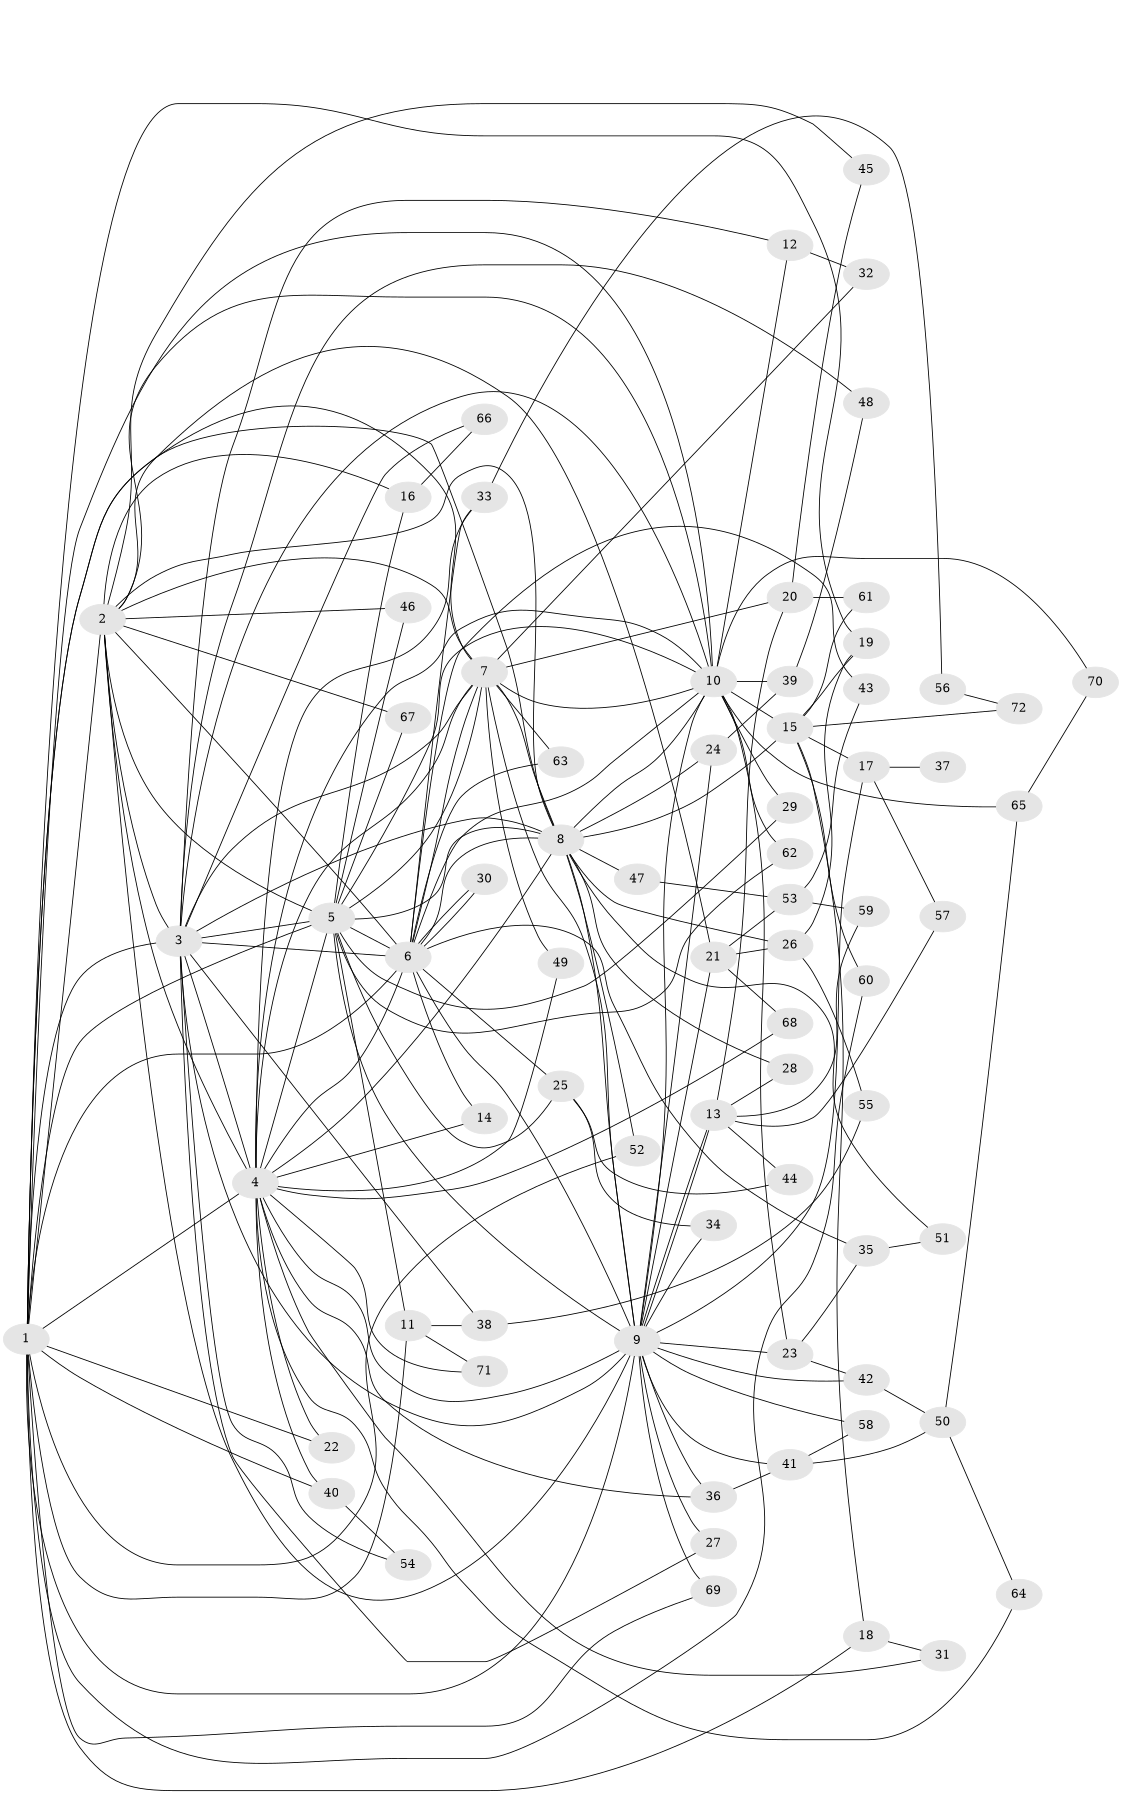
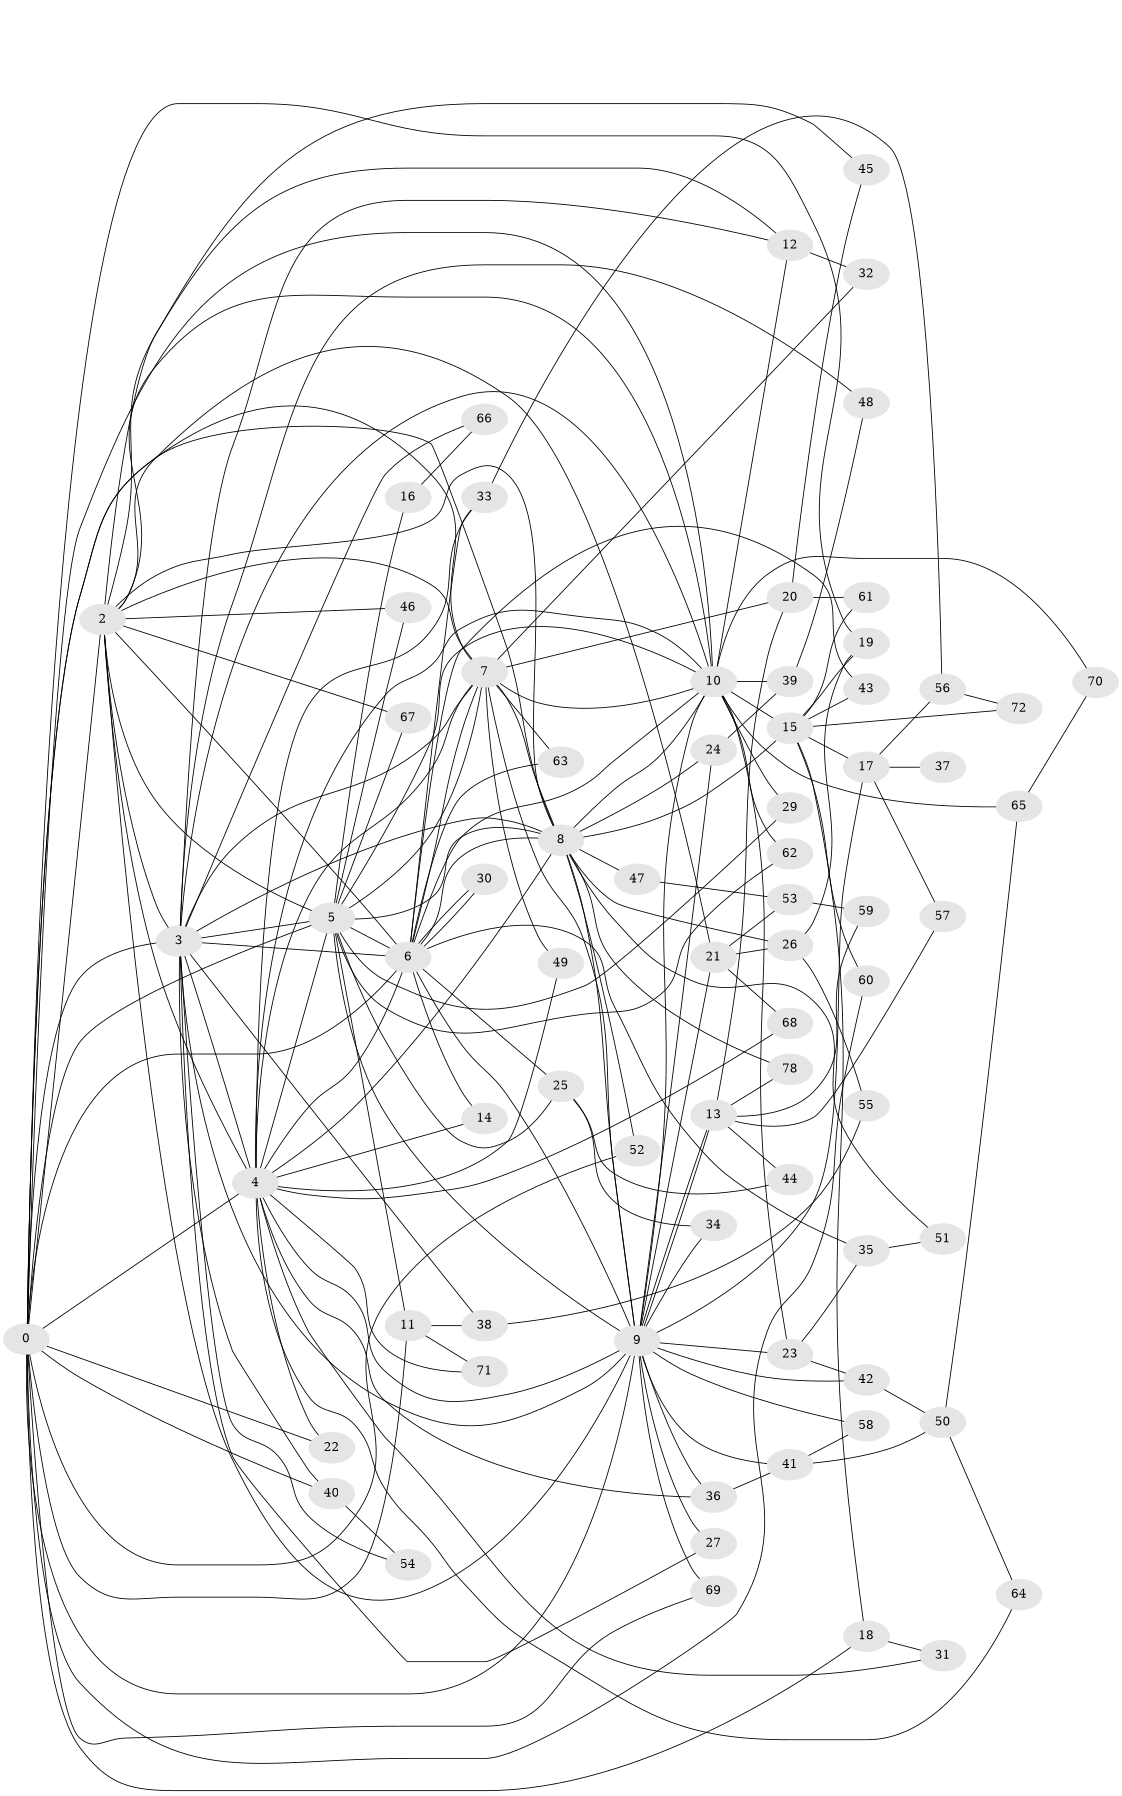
edge "16" -- "2": now "12" -- "2"
edge "56" -- "17": added
edge "43" -- "53": now "43" -- "15"
node "28": label "28" -> "78"
node "1": label "1" -> "0"
edge "4" -- "40": now "3" -- "40"
